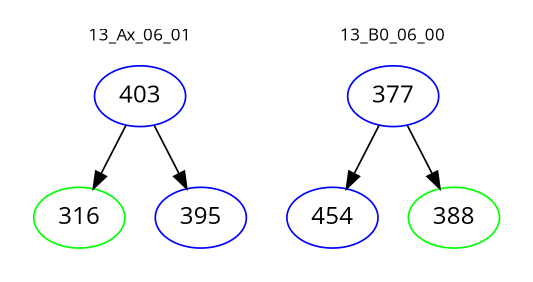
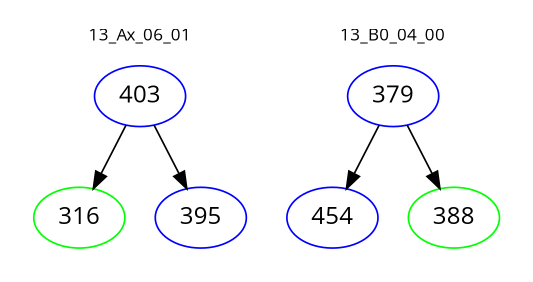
cluster "13_B0_06_00": label "13_B0_06_00" -> "13_B0_04_00"
node "377": label "377" -> "379"
